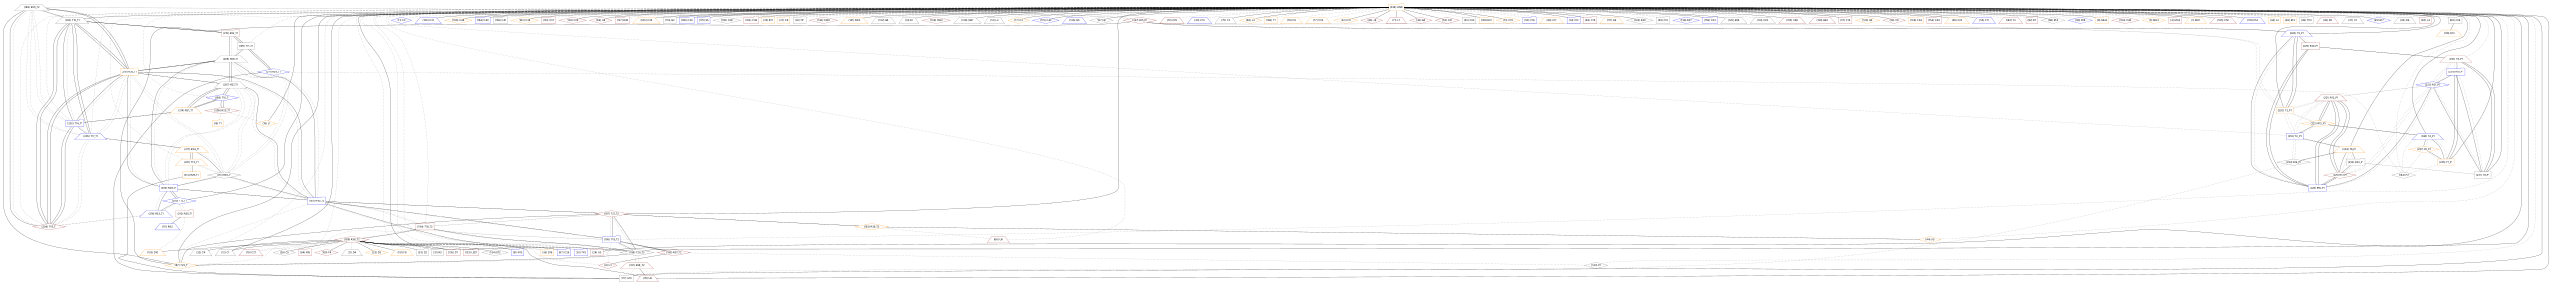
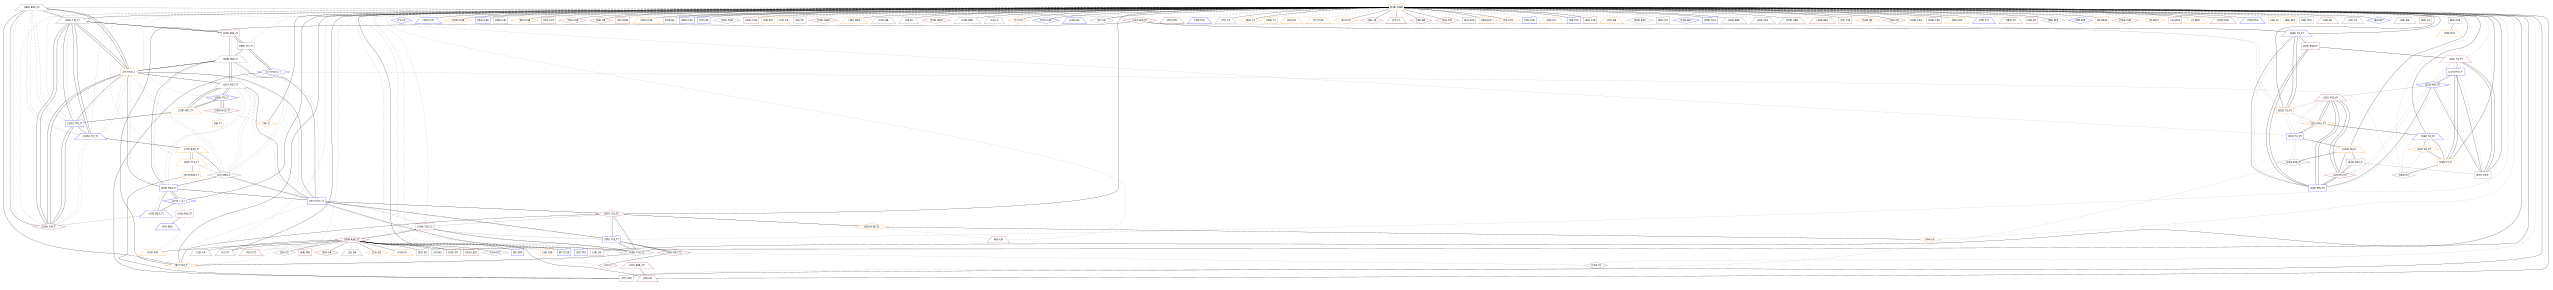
edge "(238) GND" -- "(124) R30": style solid -> dotted
edge "(235) T7_P1" -- "(144) P2": style dotted -> solid
